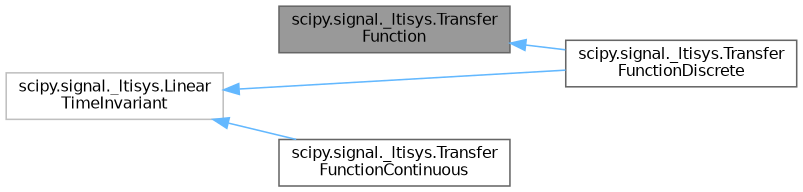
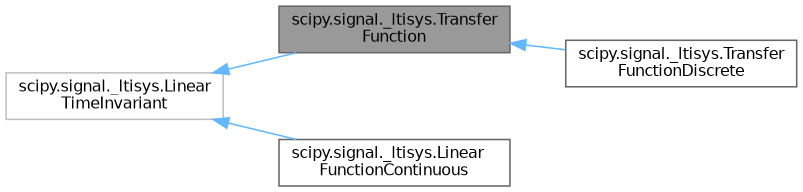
edge "scipy.signal._ltisys.Transfer FunctionDiscrete" -> "scipy.signal._ltisys.Linear TimeInvariant": now "scipy.signal._ltisys.Transfer Function" -> "scipy.signal._ltisys.Linear TimeInvariant"
node "scipy.signal._ltisys.Transfer FunctionContinuous": label "scipy.signal._ltisys.Transfer FunctionContinuous" -> "scipy.signal._ltisys.Linear FunctionContinuous"
